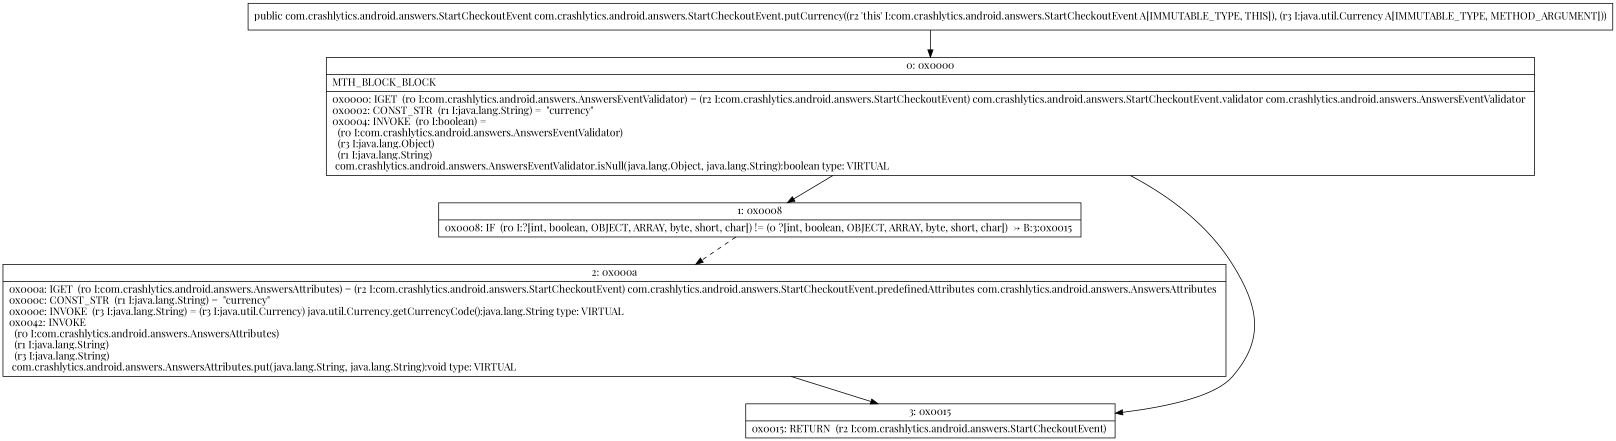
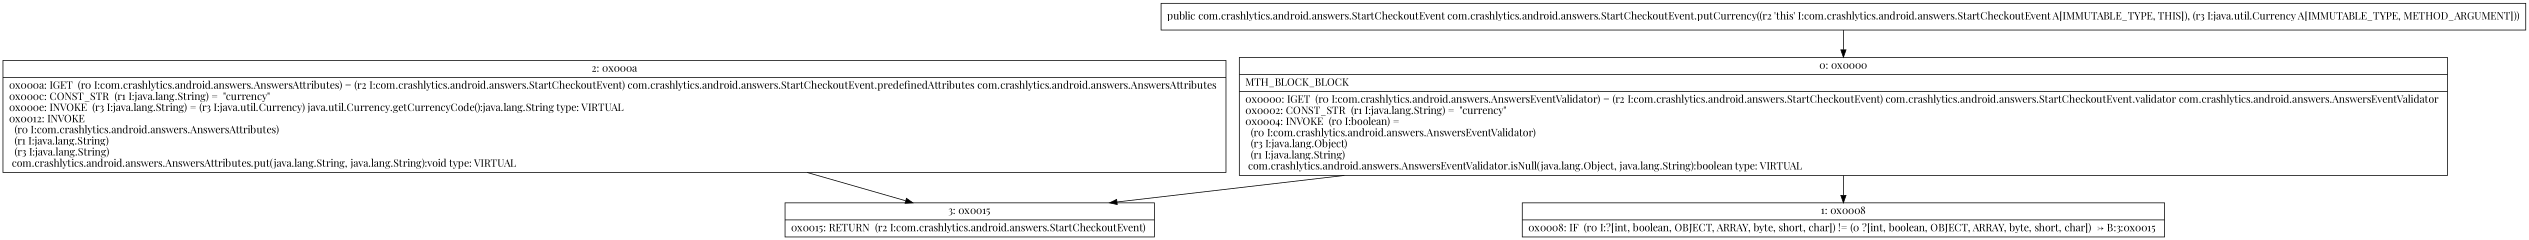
edge "1: 0x0008" -> "2: 0x000a": removed
node "2: 0x000a": text "0x0042: INVOKE" -> "0x0012: INVOKE"
